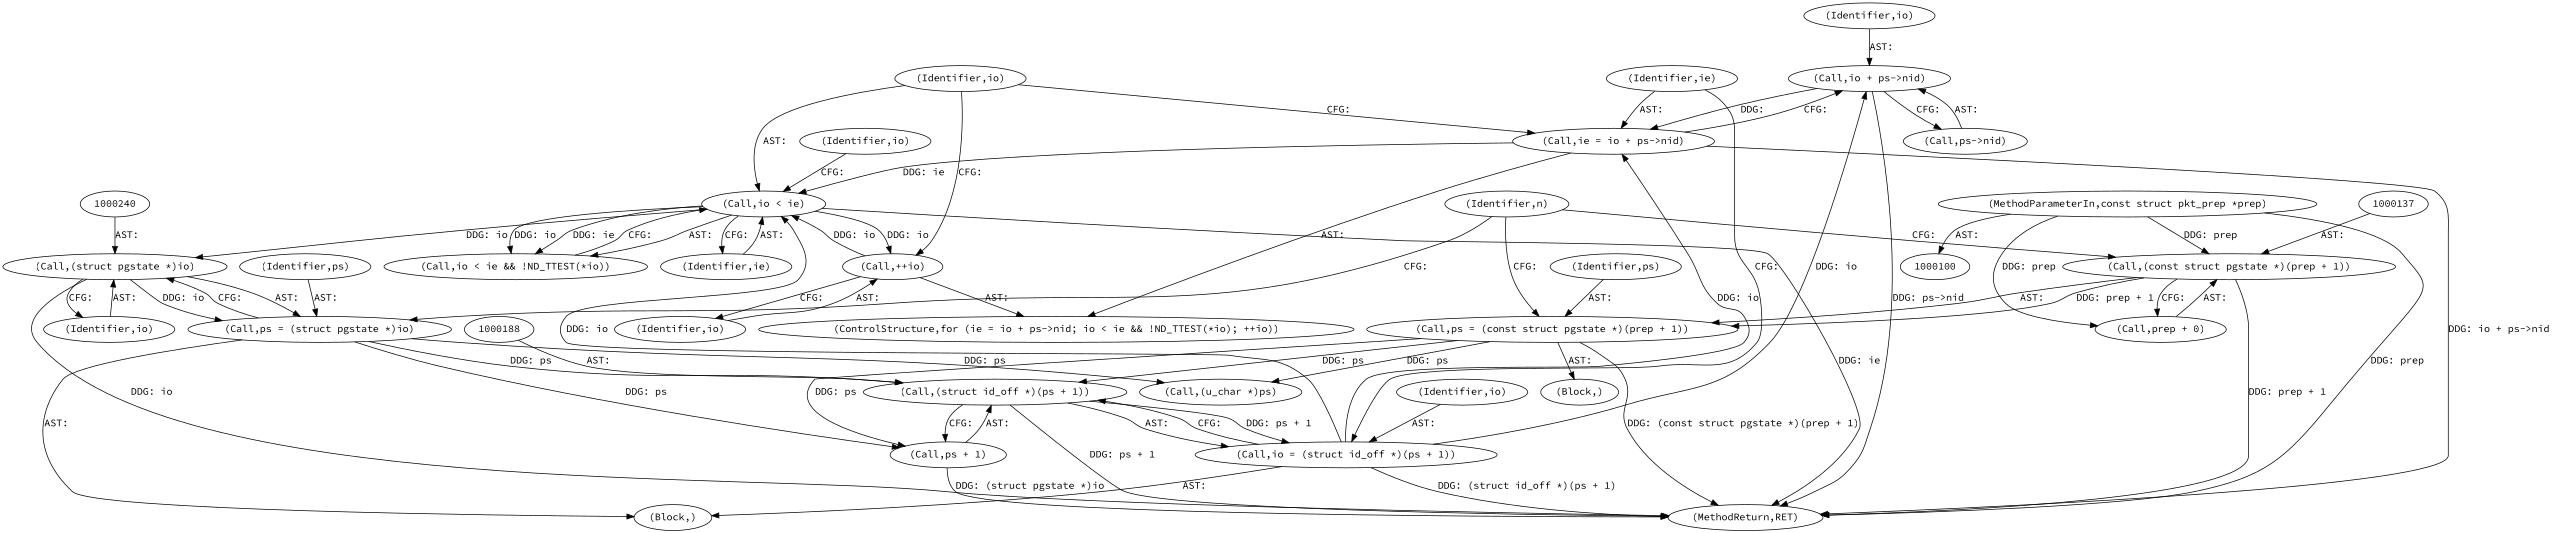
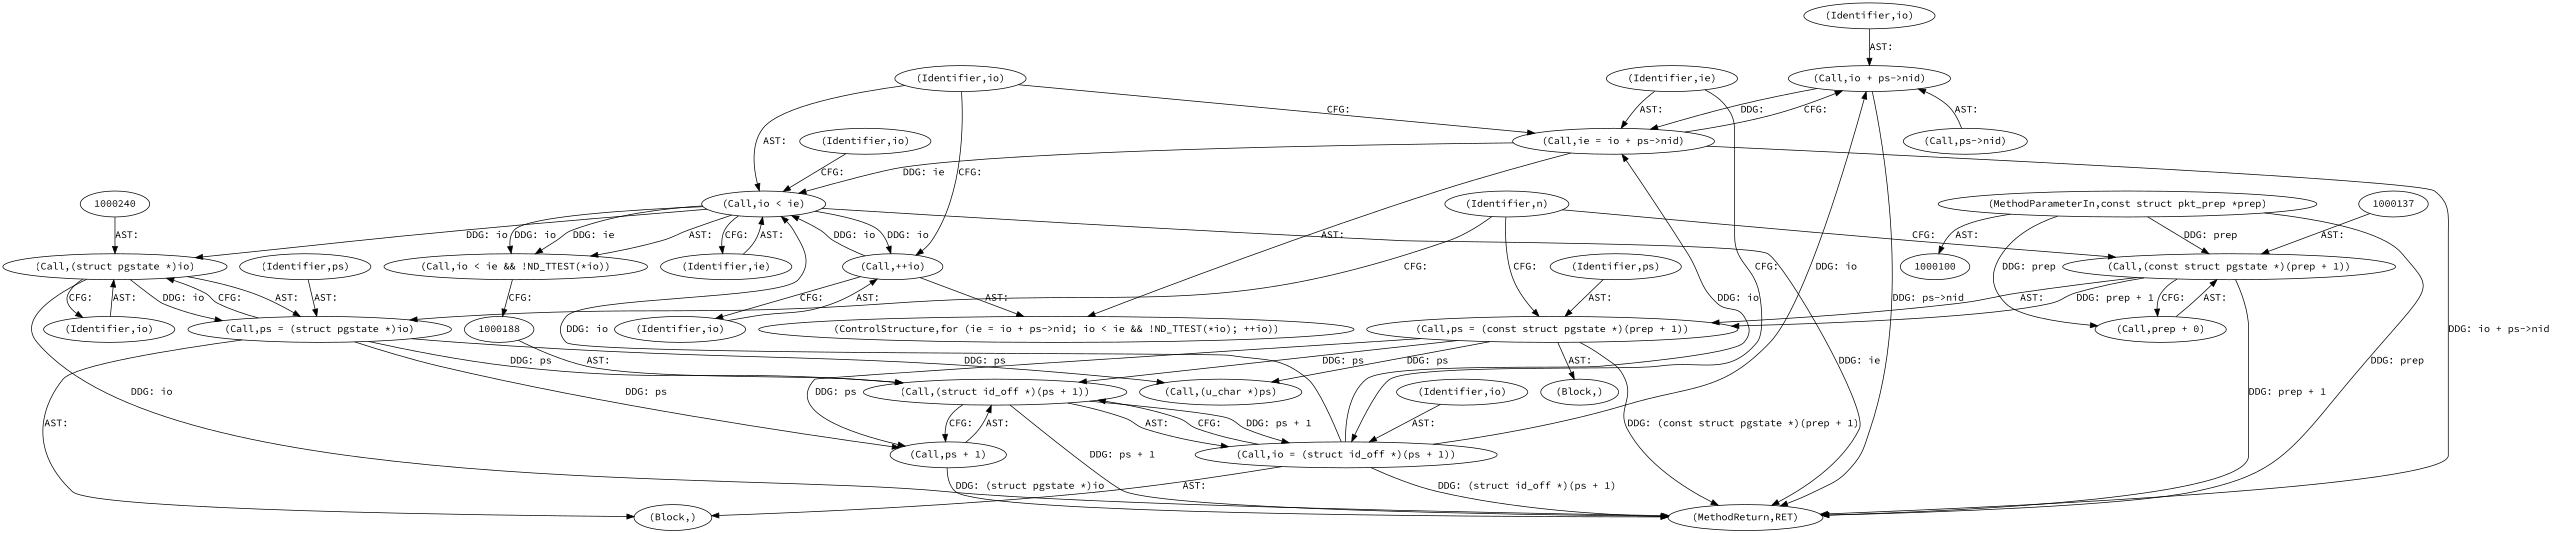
edge "(Call,io + ps->nid)" -> "(Call,ps->nid)": removed, label "CFG:"
edge "(Call,io < ie && !ND_TTEST(*io))" -> "(Call,io < ie)": now "(Call,io < ie && !ND_TTEST(*io))" -> "1000188"
